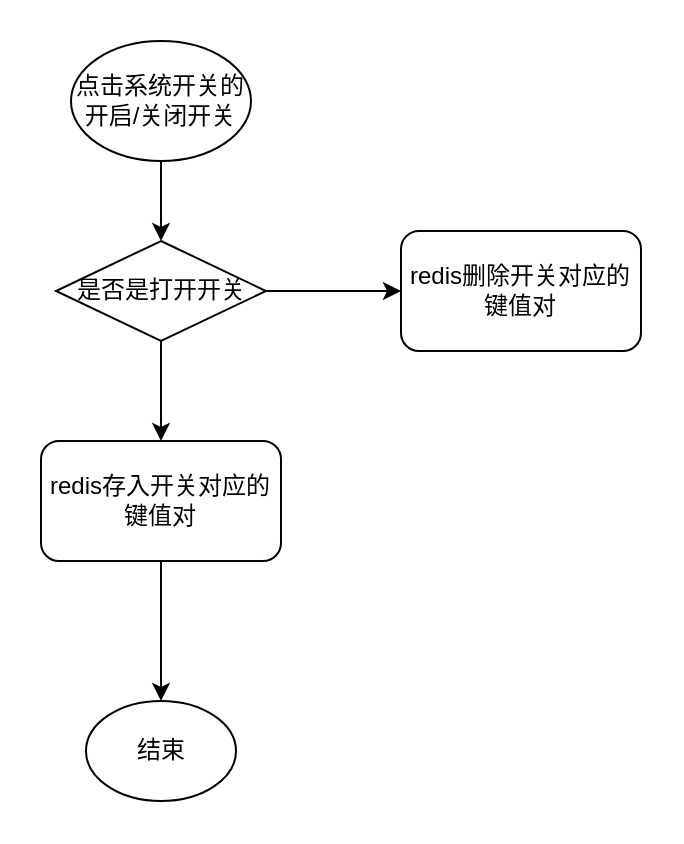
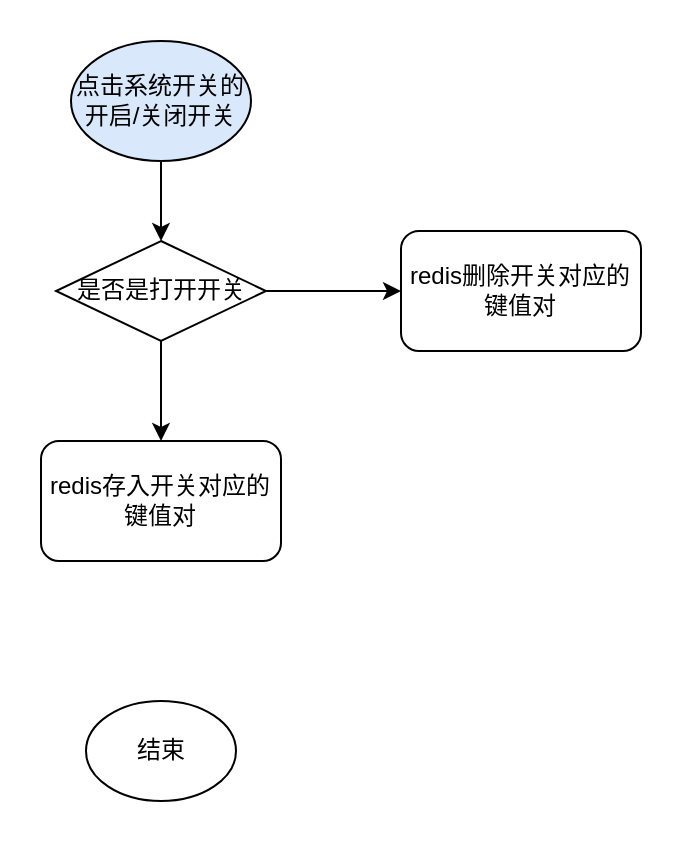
node "点击系统开关的开启/关闭开关": fillcolor #ffffff -> #dae8fc
edge "redis存入开关对应的键值对" -> "结束": removed
